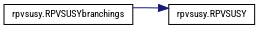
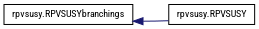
edge "rpvsusy.RPVSUSYbranchings" -> "rpvsusy.RPVSUSY": reversed
